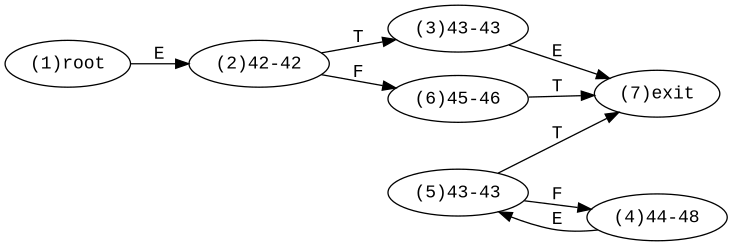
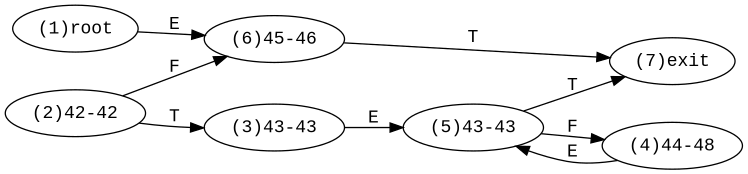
edge "(3)43-43" -> "(7)exit": now "(3)43-43" -> "(5)43-43"
edge "(1)root" -> "(2)42-42": now "(1)root" -> "(6)45-46"
